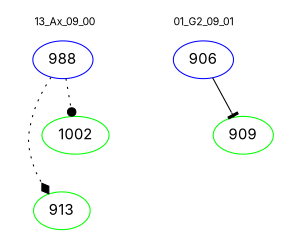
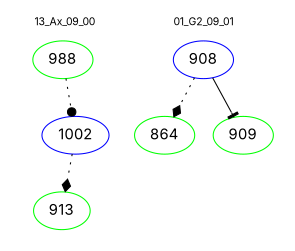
node "988": color blue -> green
node "906": label "906" -> "908"
edge "988" -> "913": now "1002" -> "913"
node "1002": color green -> blue
node "864": added
